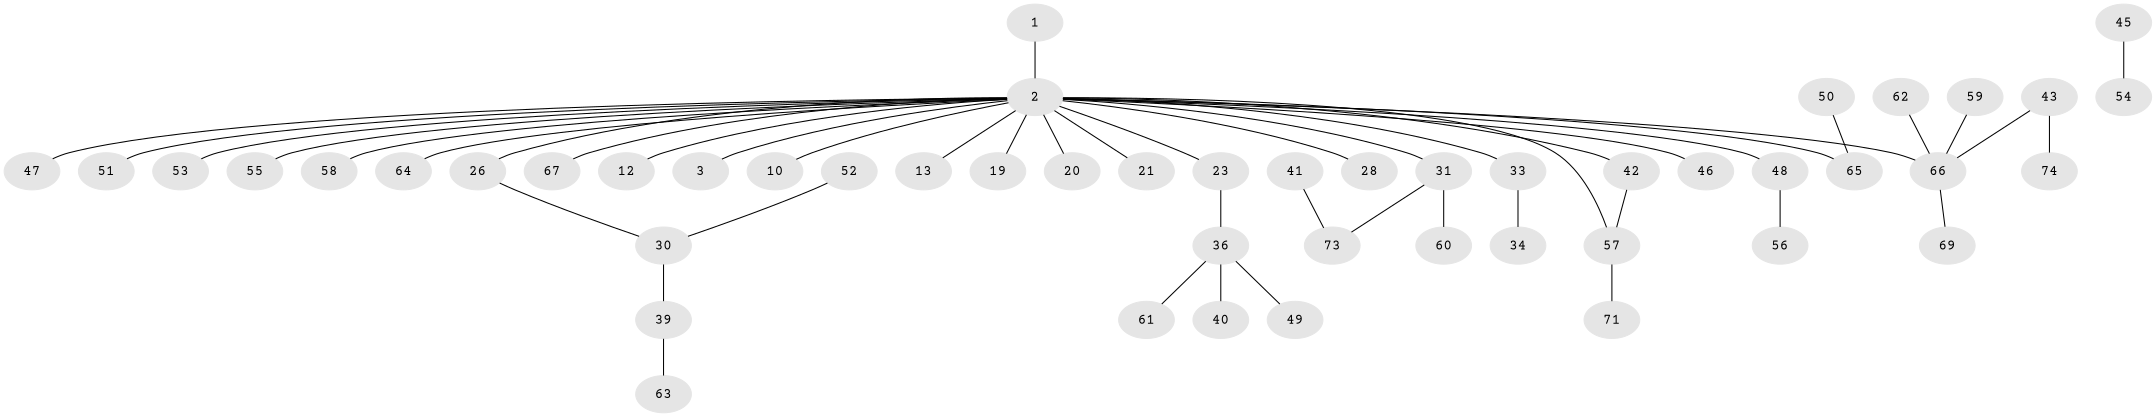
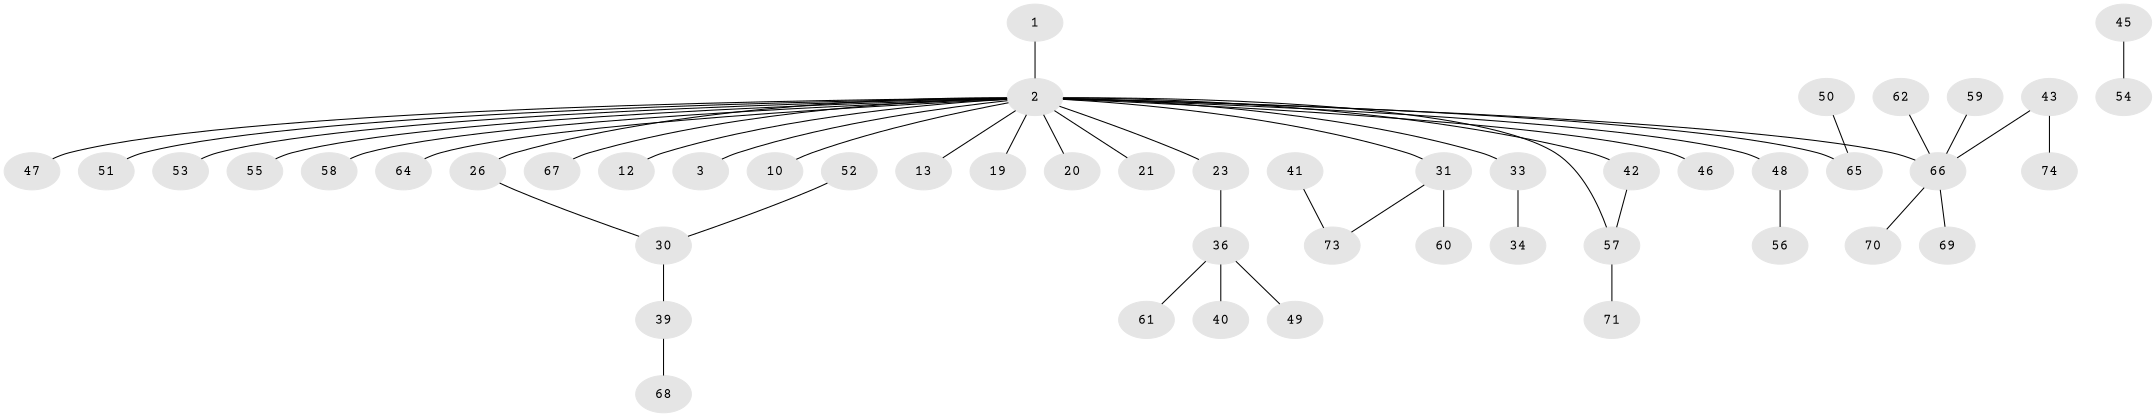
node "28": removed
node "70": added
node "63": label "63" -> "68"
